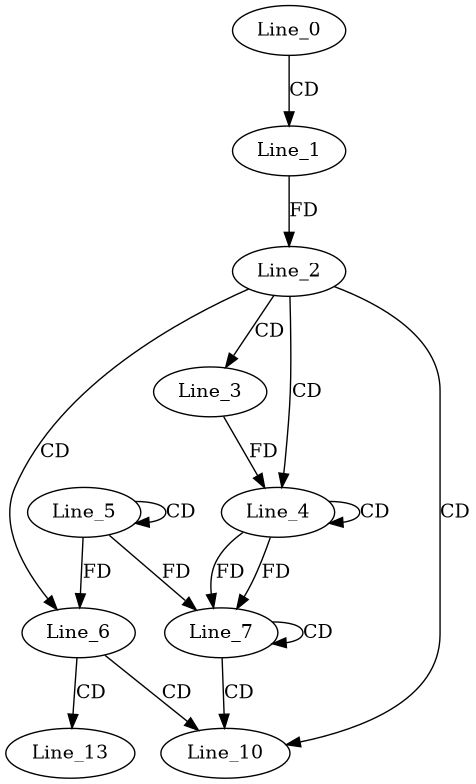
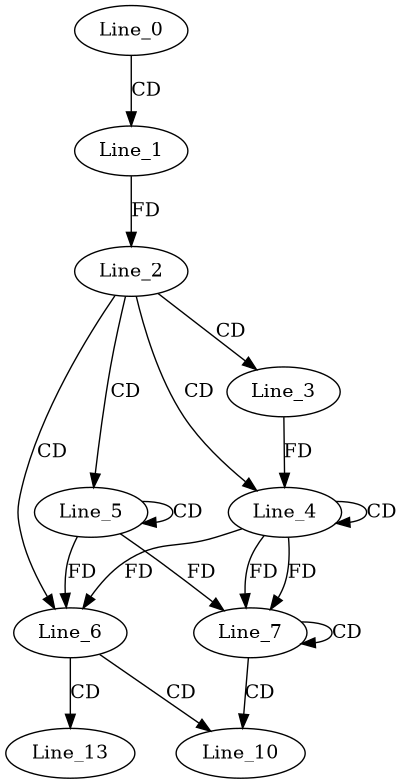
edge "Line_2" -> "Line_10": now "Line_2" -> "Line_5"
edge "Line_4" -> "Line_6": added, label "FD"
